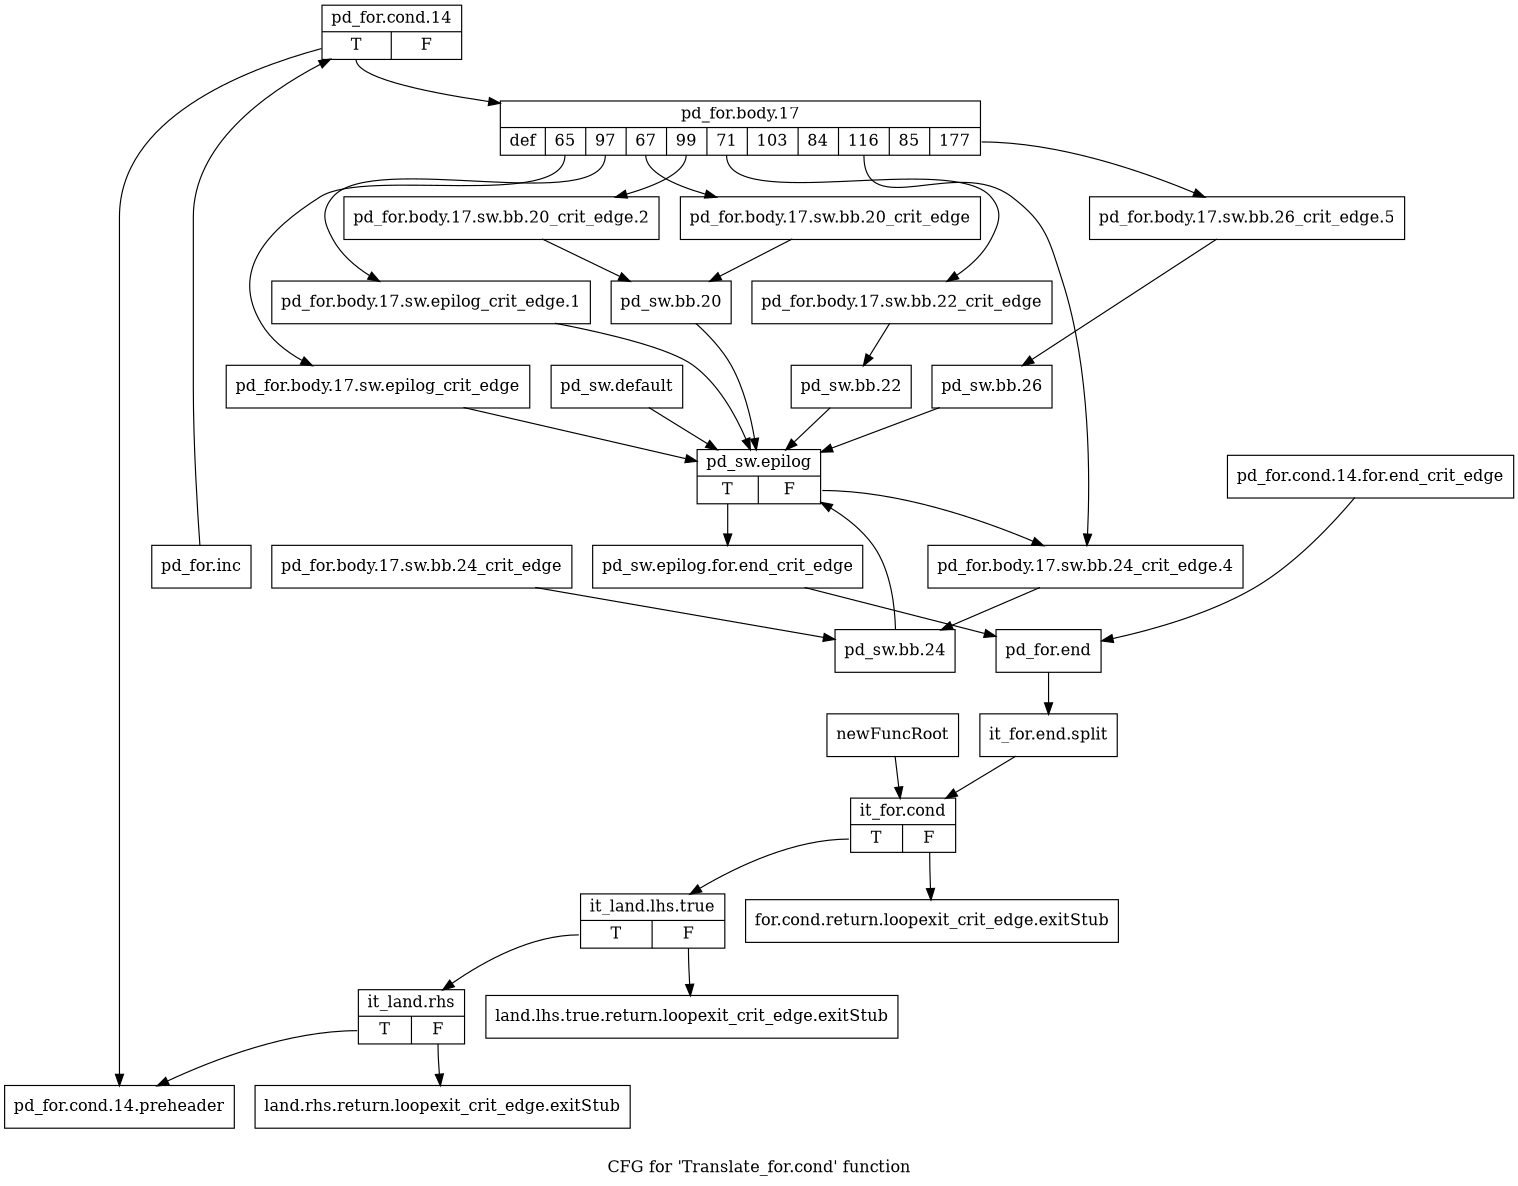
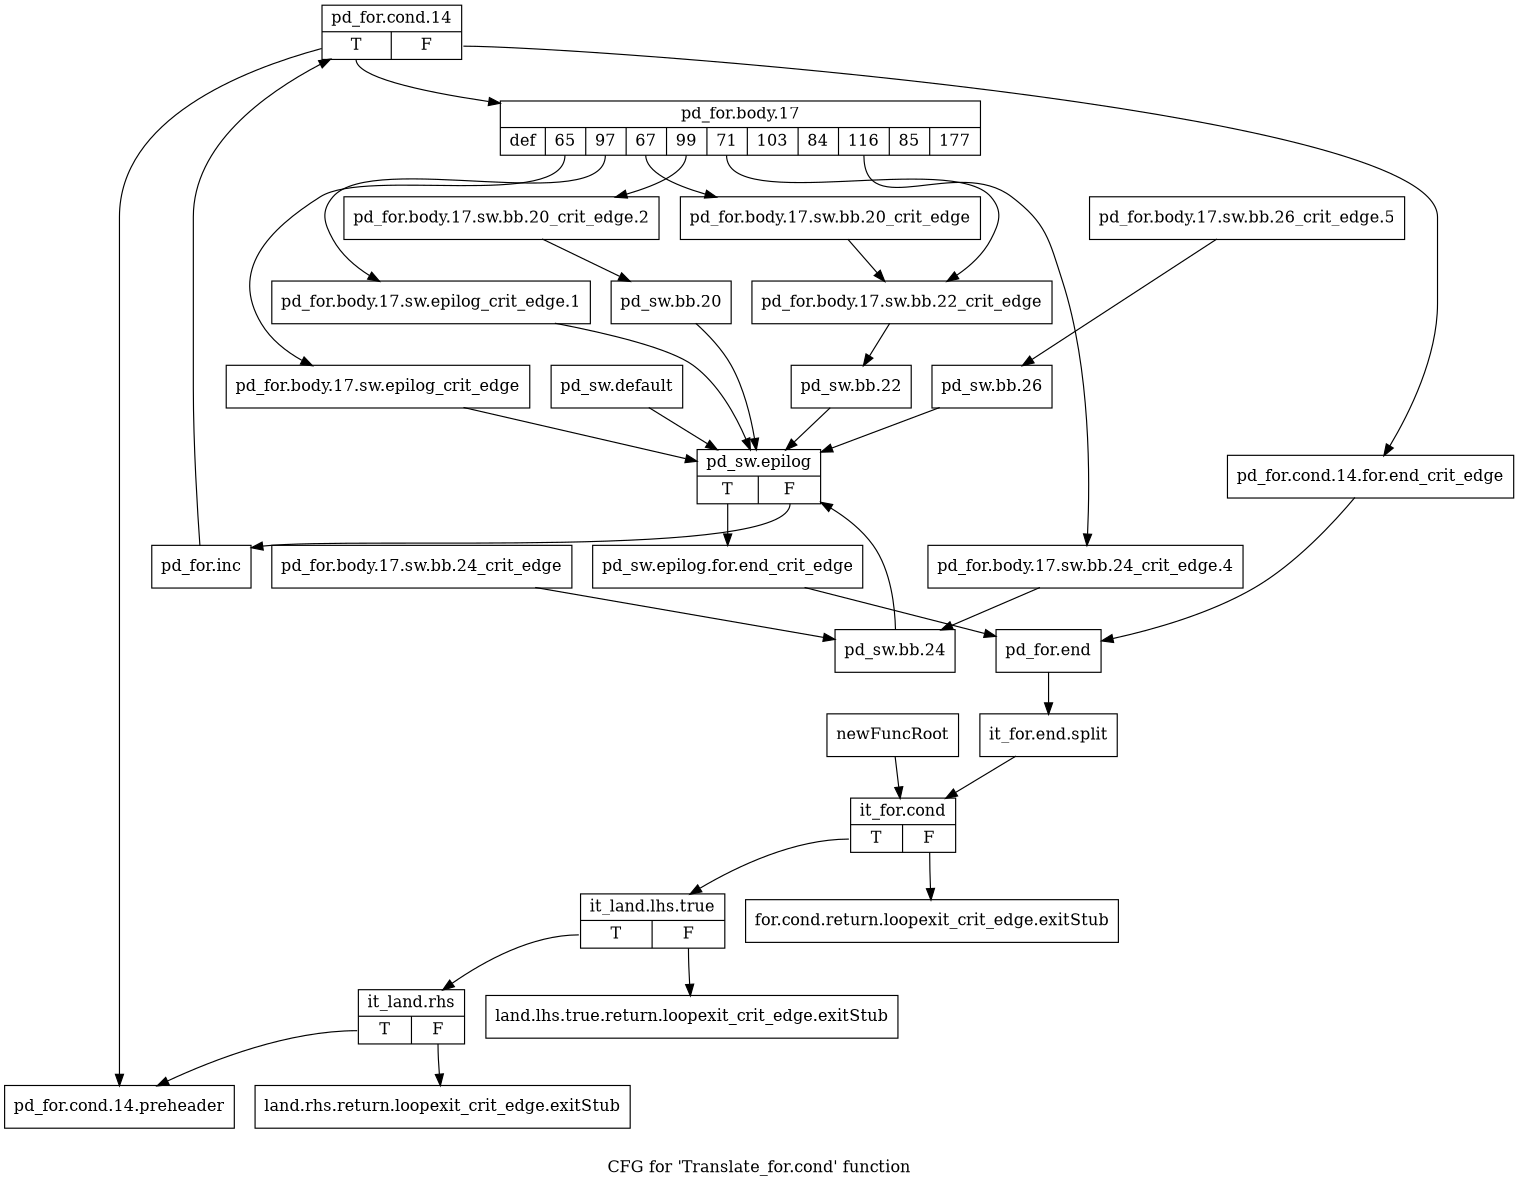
edge "pd_for.cond.14" -> "pd_for.cond.14.for.end_crit_edge": added
edge "pd_for.body.17" -> "pd_for.body.17.sw.bb.26_crit_edge.5": removed
edge "pd_for.body.17.sw.bb.20_crit_edge" -> "pd_sw.bb.20": now "pd_for.body.17.sw.bb.20_crit_edge" -> "pd_for.body.17.sw.bb.22_crit_edge"
edge "pd_sw.epilog" -> "pd_for.body.17.sw.bb.24_crit_edge.4": now "pd_sw.epilog" -> "pd_for.inc"
